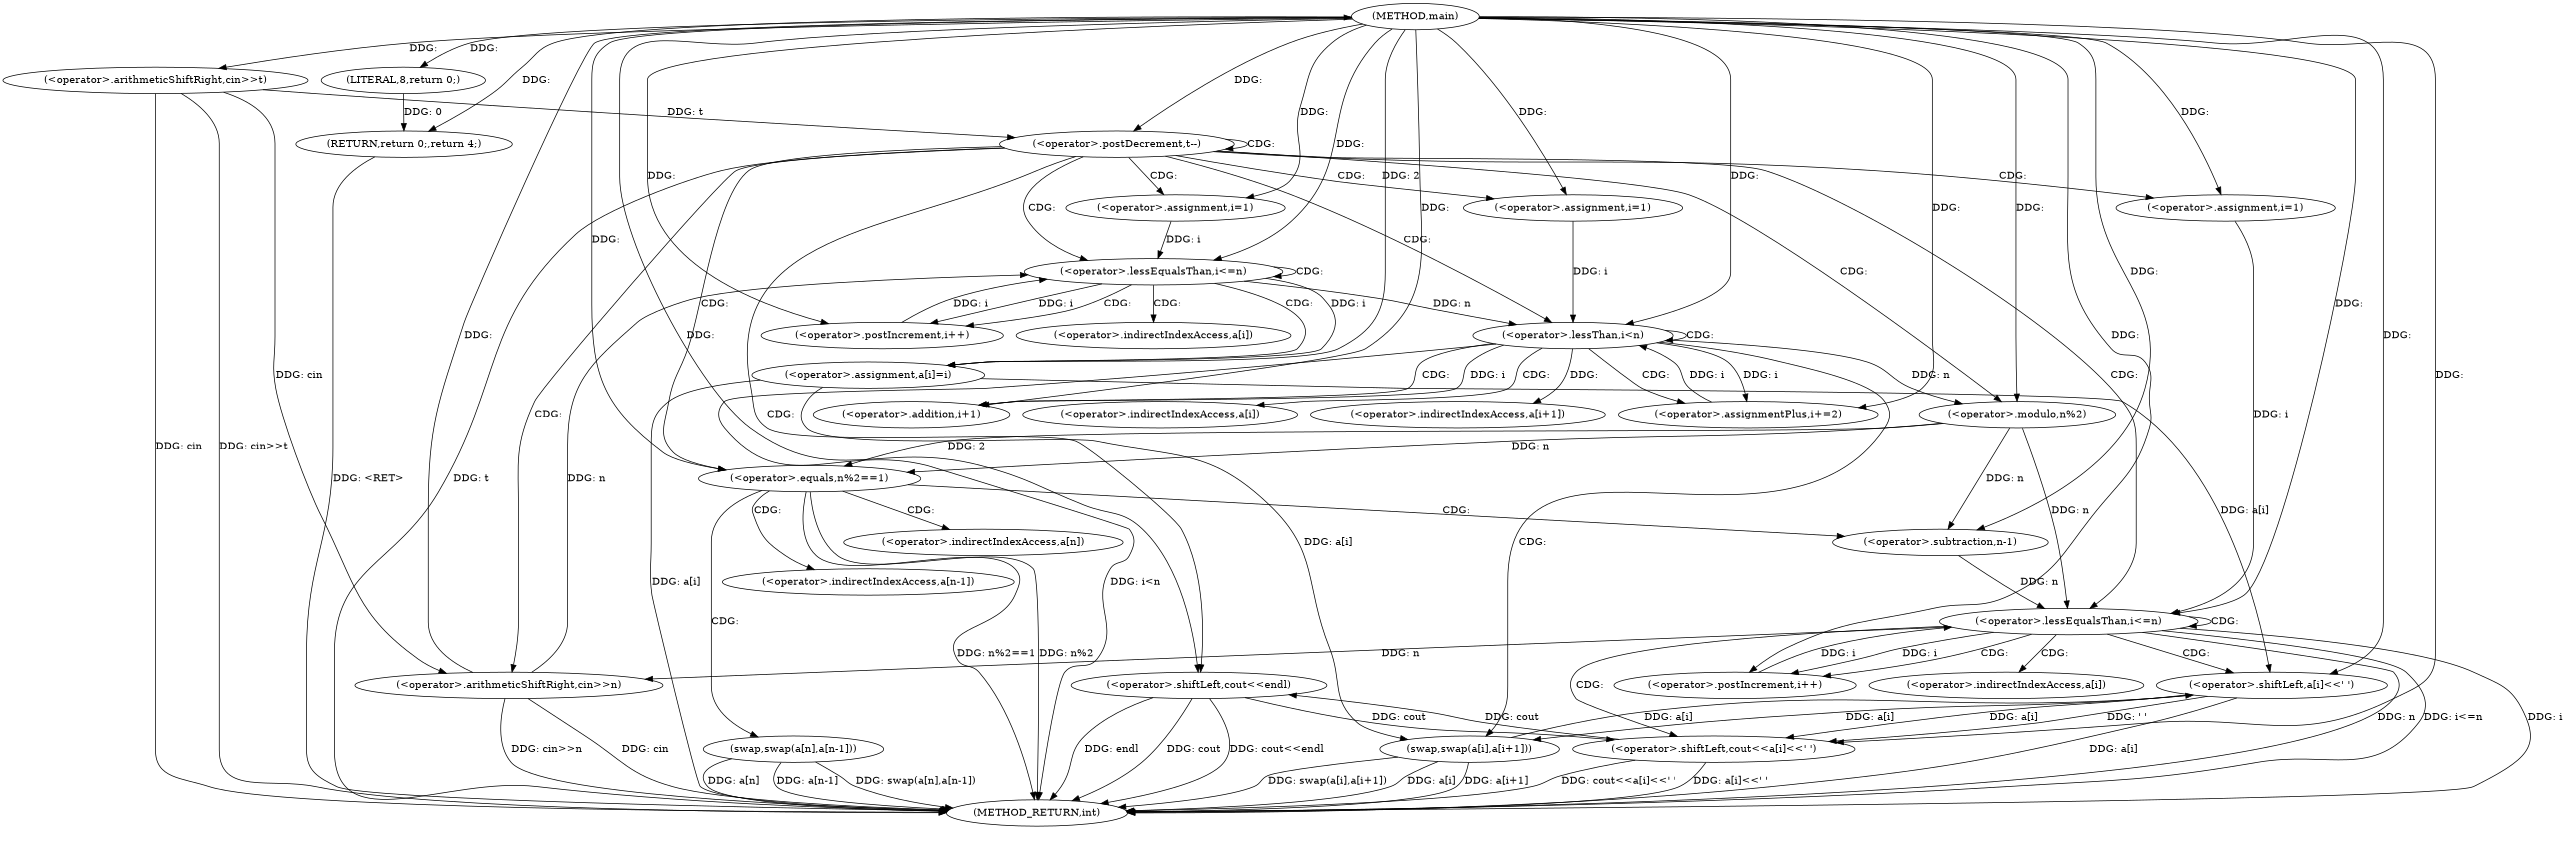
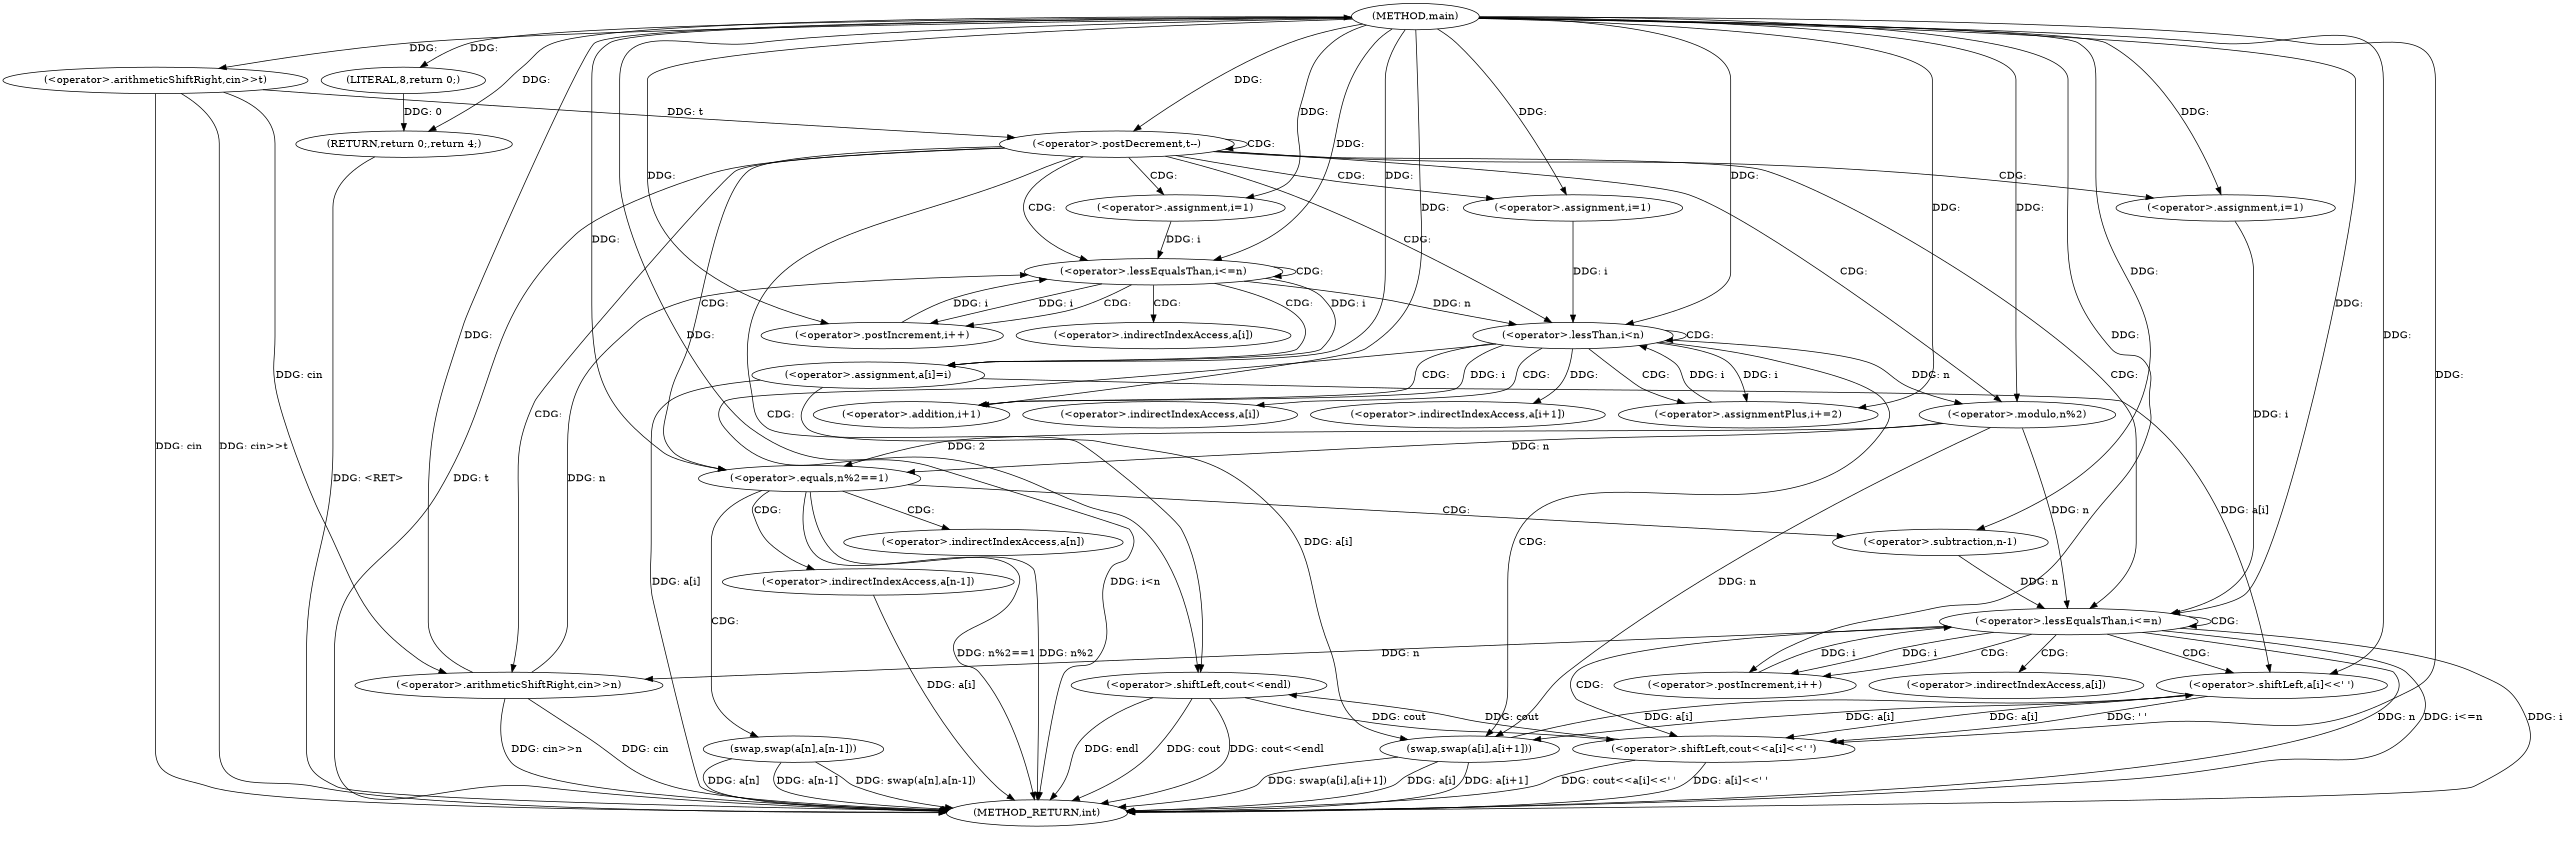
edge "(METHOD,main)" -> "(<operator>.assignment,a[i]=i)": label "DDG: 2" -> "DDG: "
edge "(<operator>.modulo,n%2)" -> "(<operator>.subtraction,n-1)": now "(<operator>.modulo,n%2)" -> "(swap,swap(a[i],a[i+1]))"
edge "(<operator>.shiftLeft,a[i]<<' ')" -> "(METHOD_RETURN,int)": now "(<operator>.indirectIndexAccess,a[n-1])" -> "(METHOD_RETURN,int)"
